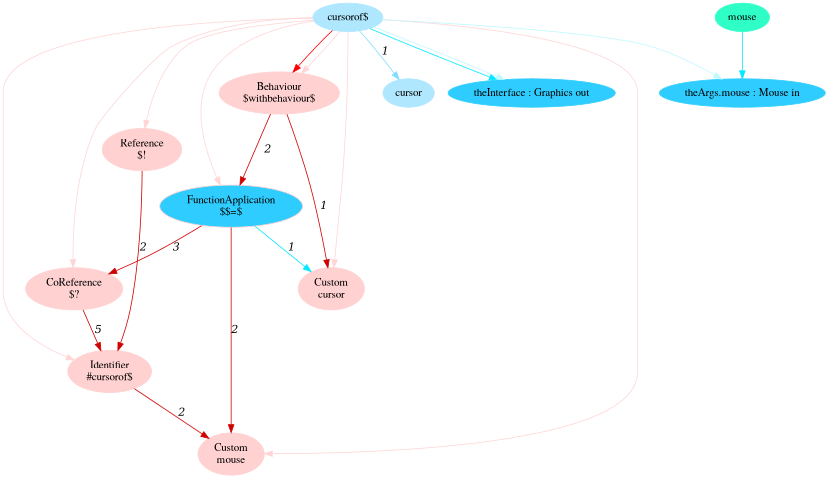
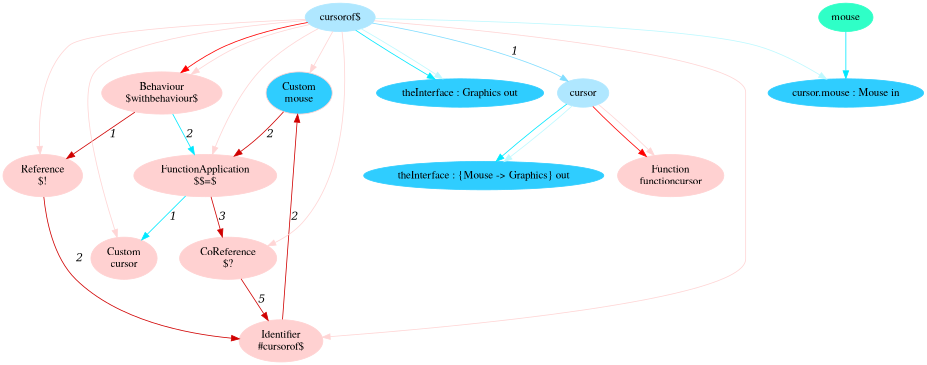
node "theArgs.mouse : Mouse in": label "theArgs.mouse : Mouse in" -> "cursor.mouse : Mouse in"
edge "Behaviour $withbehaviour$" -> "FunctionApplication $$=$": color #d00000 -> #00e8ff
node "theInterface : {Mouse -> Graphics} out": added
node "Function functioncursor": added
edge "Behaviour $withbehaviour$" -> "Custom cursor": now "Behaviour $withbehaviour$" -> "Reference $!"
node "FunctionApplication $$=$": fillcolor #2fcdff -> #ffd1d1
edge "FunctionApplication $$=$" -> "Custom mouse": reversed
node "Custom mouse": fillcolor #ffd1d1 -> #2fcdff
